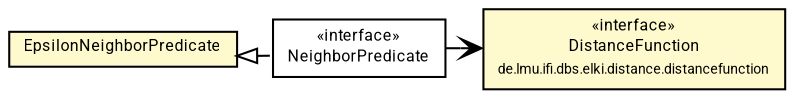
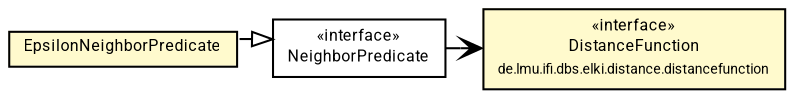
edge "NeighborPredicate" -> "EpsilonNeighborPredicate": reversed
